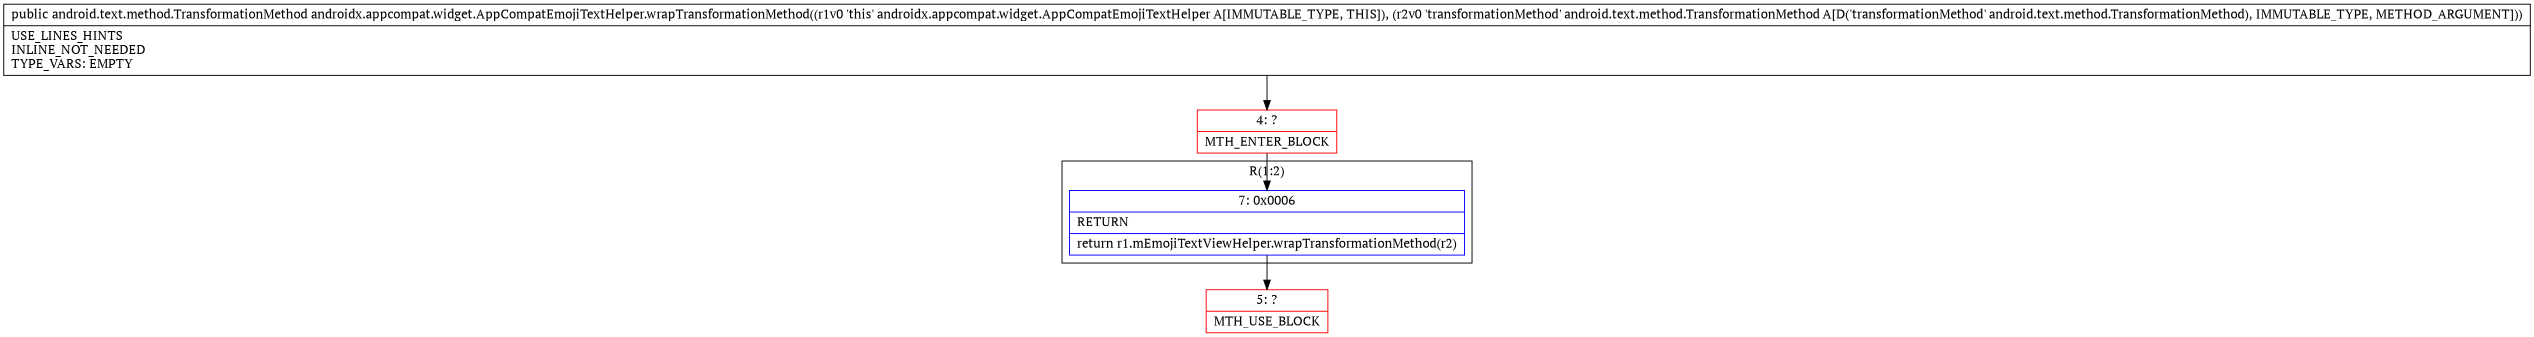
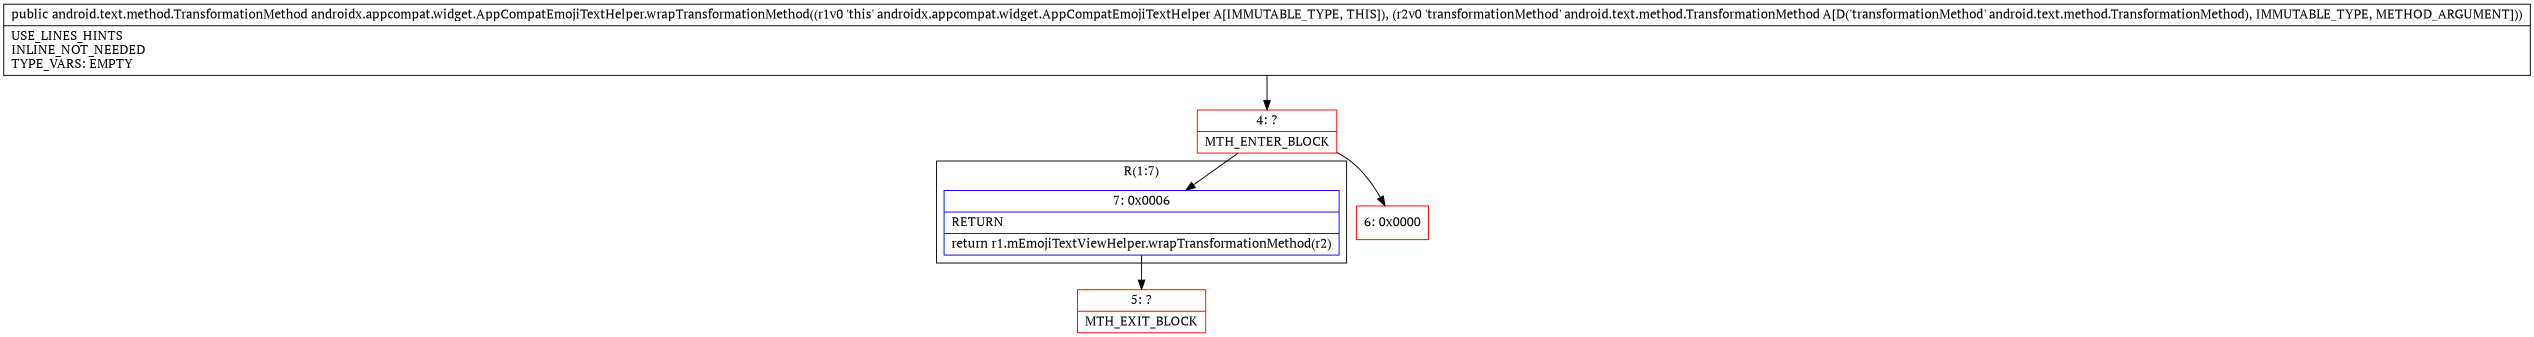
cluster "R(1:2)": label "R(1:2)" -> "R(1:7)"
node "6: 0x0000": added
node "5: ?": text "MTH_USE_BLOCK" -> "MTH_EXIT_BLOCK"
